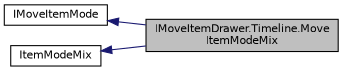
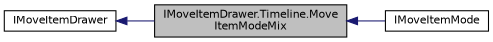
edge "IMoveItemDrawer.Timeline.Move ItemModeMix" -> "IMoveItemMode": reversed
node "ItemModeMix": label "ItemModeMix" -> "IMoveItemDrawer"
